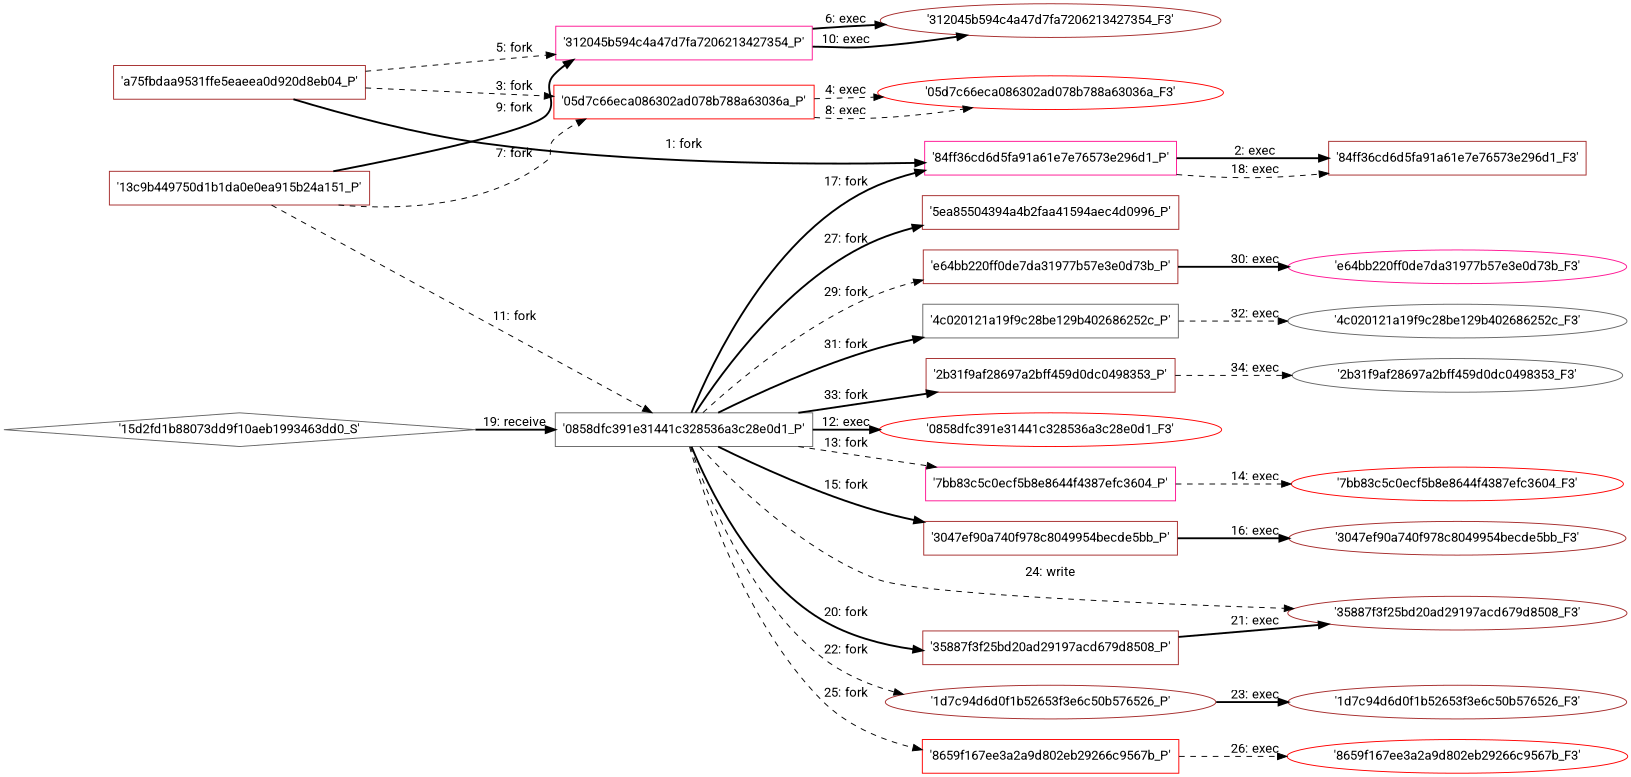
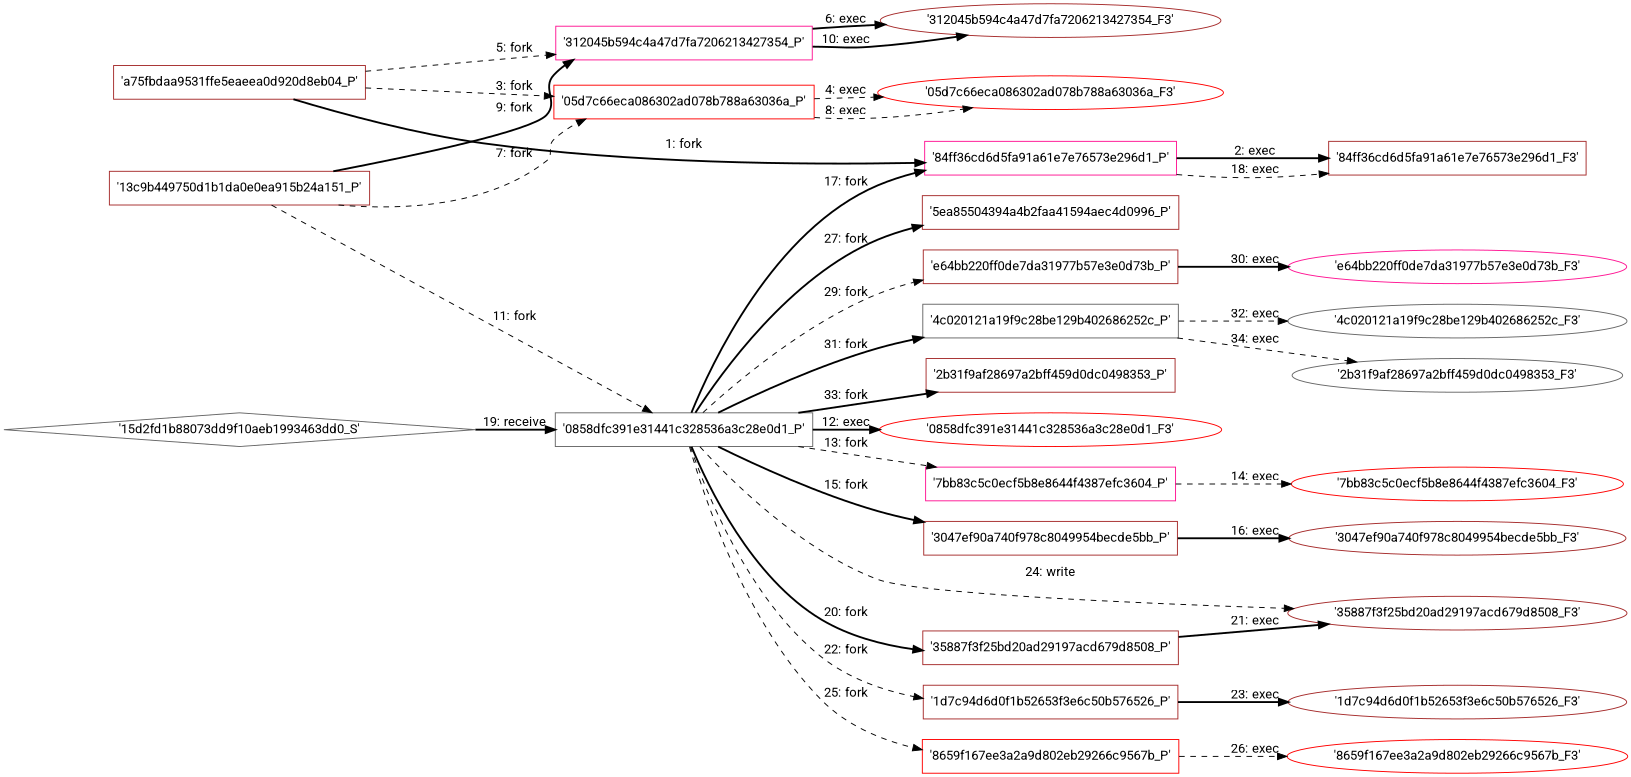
edge "'2b31f9af28697a2bff459d0dc0498353_P'" -> "'2b31f9af28697a2bff459d0dc0498353_F3'": now "'4c020121a19f9c28be129b402686252c_P'" -> "'2b31f9af28697a2bff459d0dc0498353_F3'"
node "'1d7c94d6d0f1b52653f3e6c50b576526_P'": shape ellipse -> box
